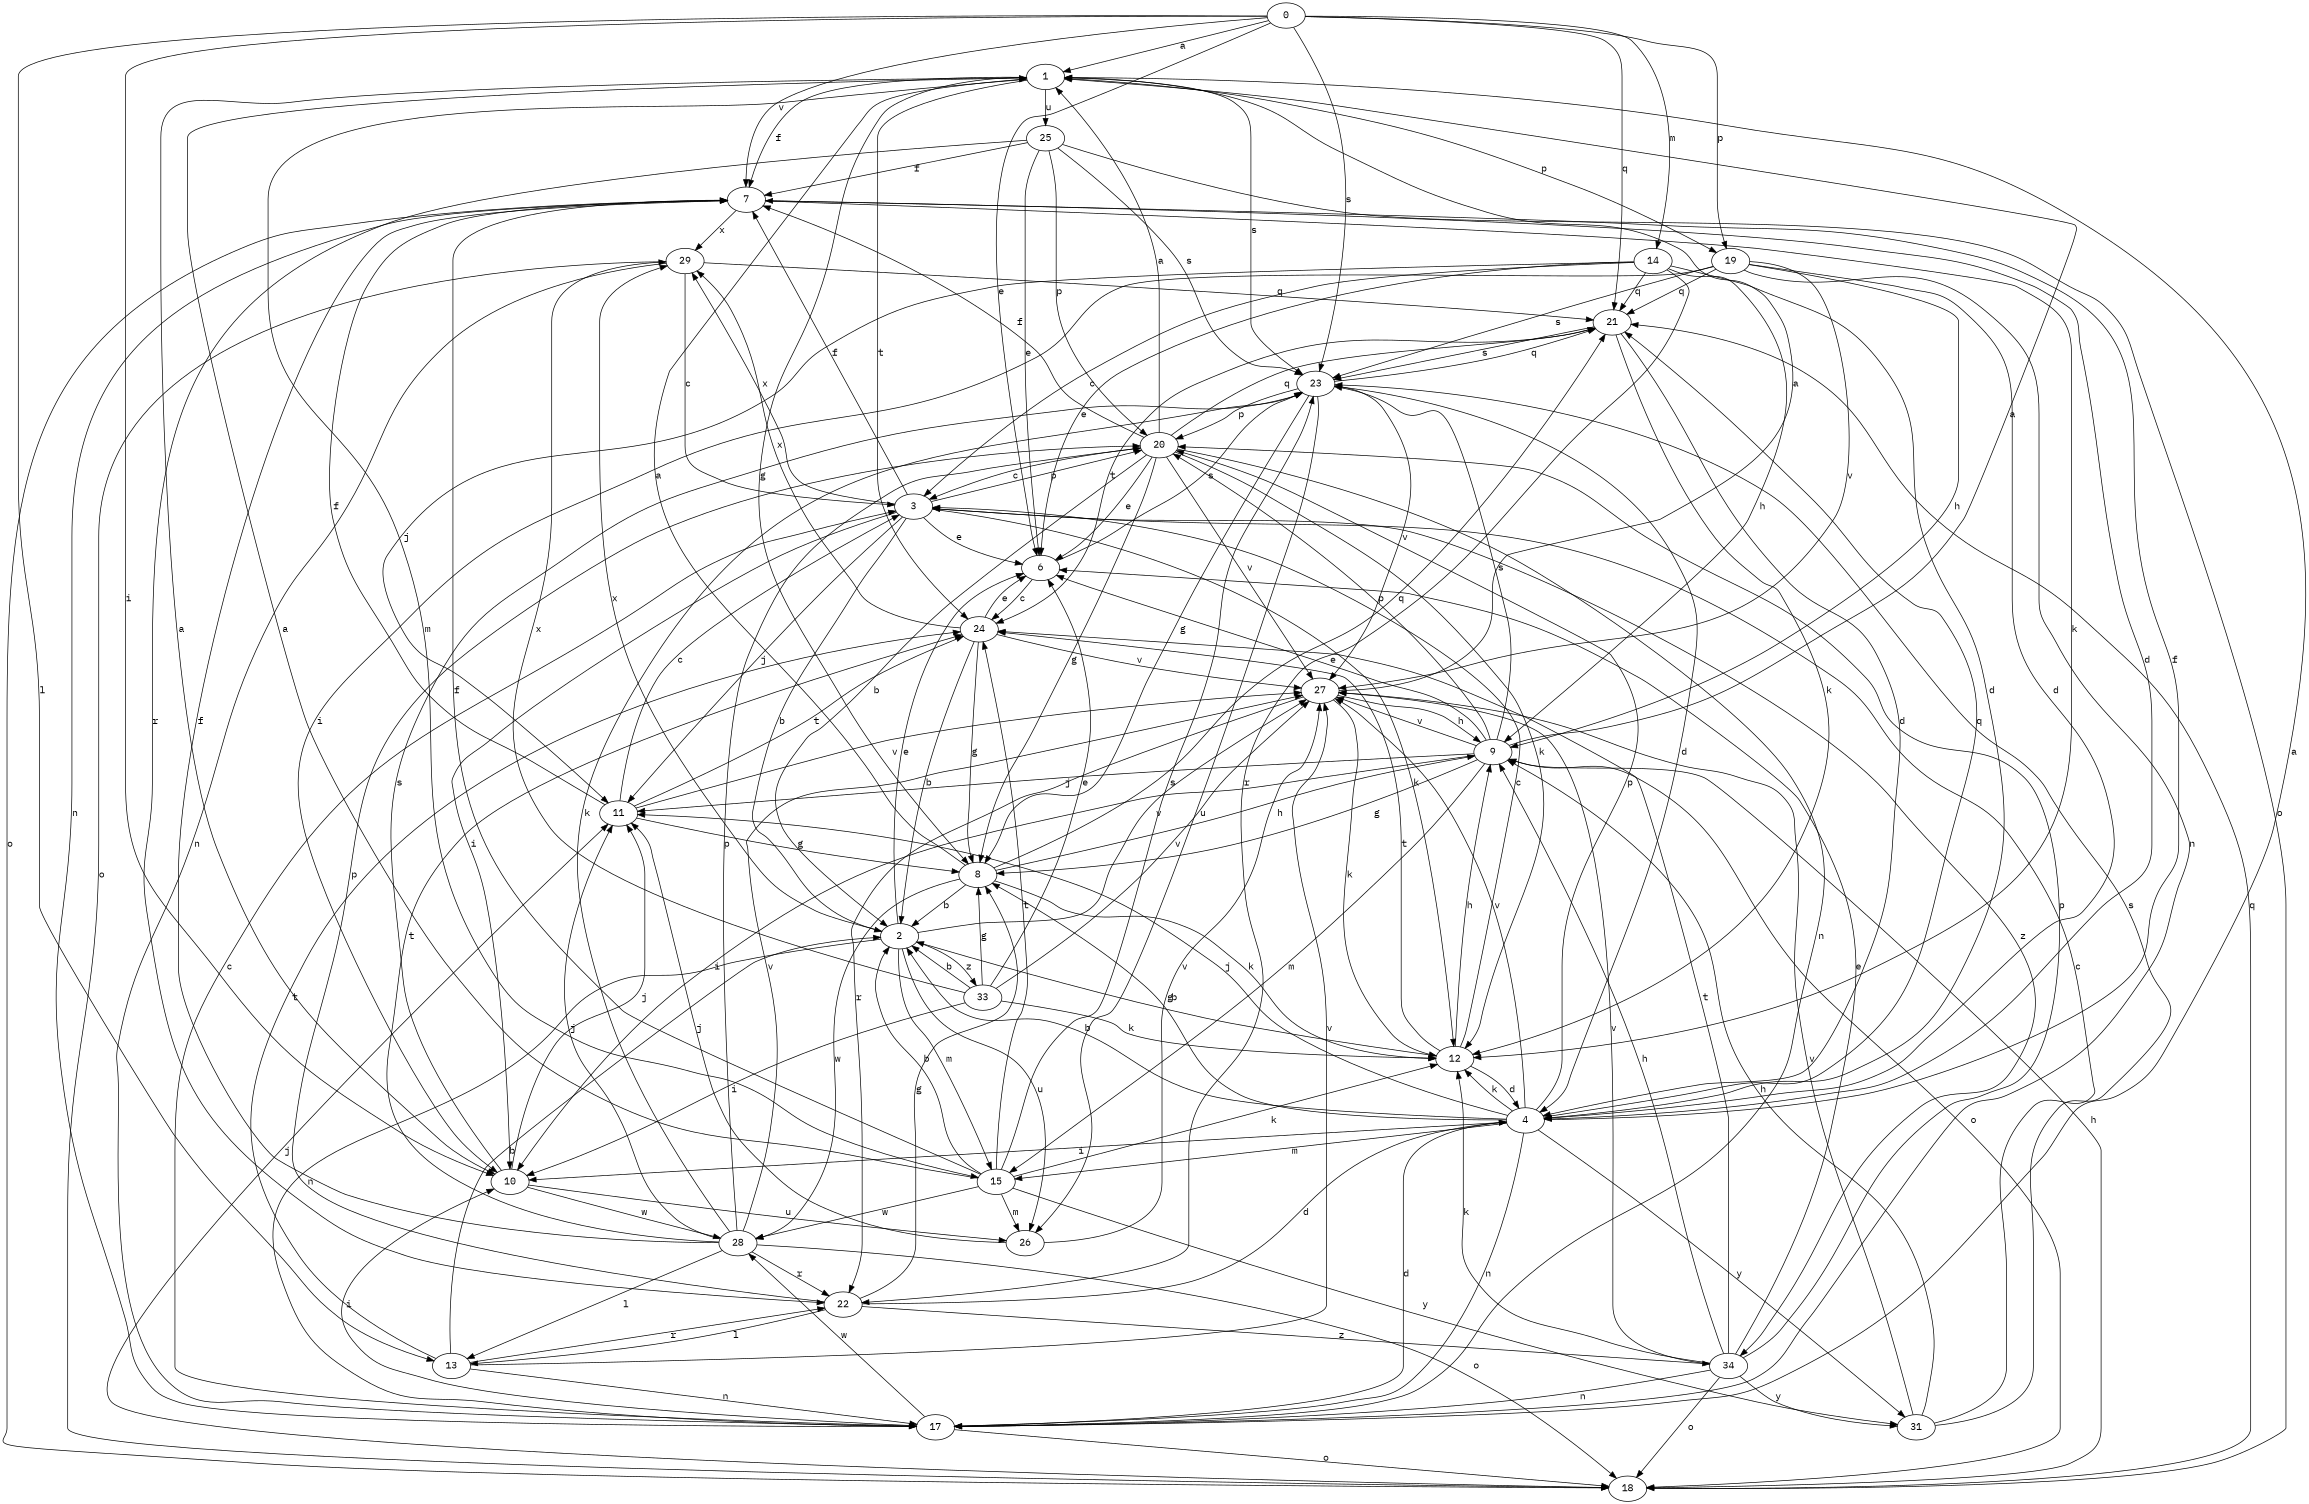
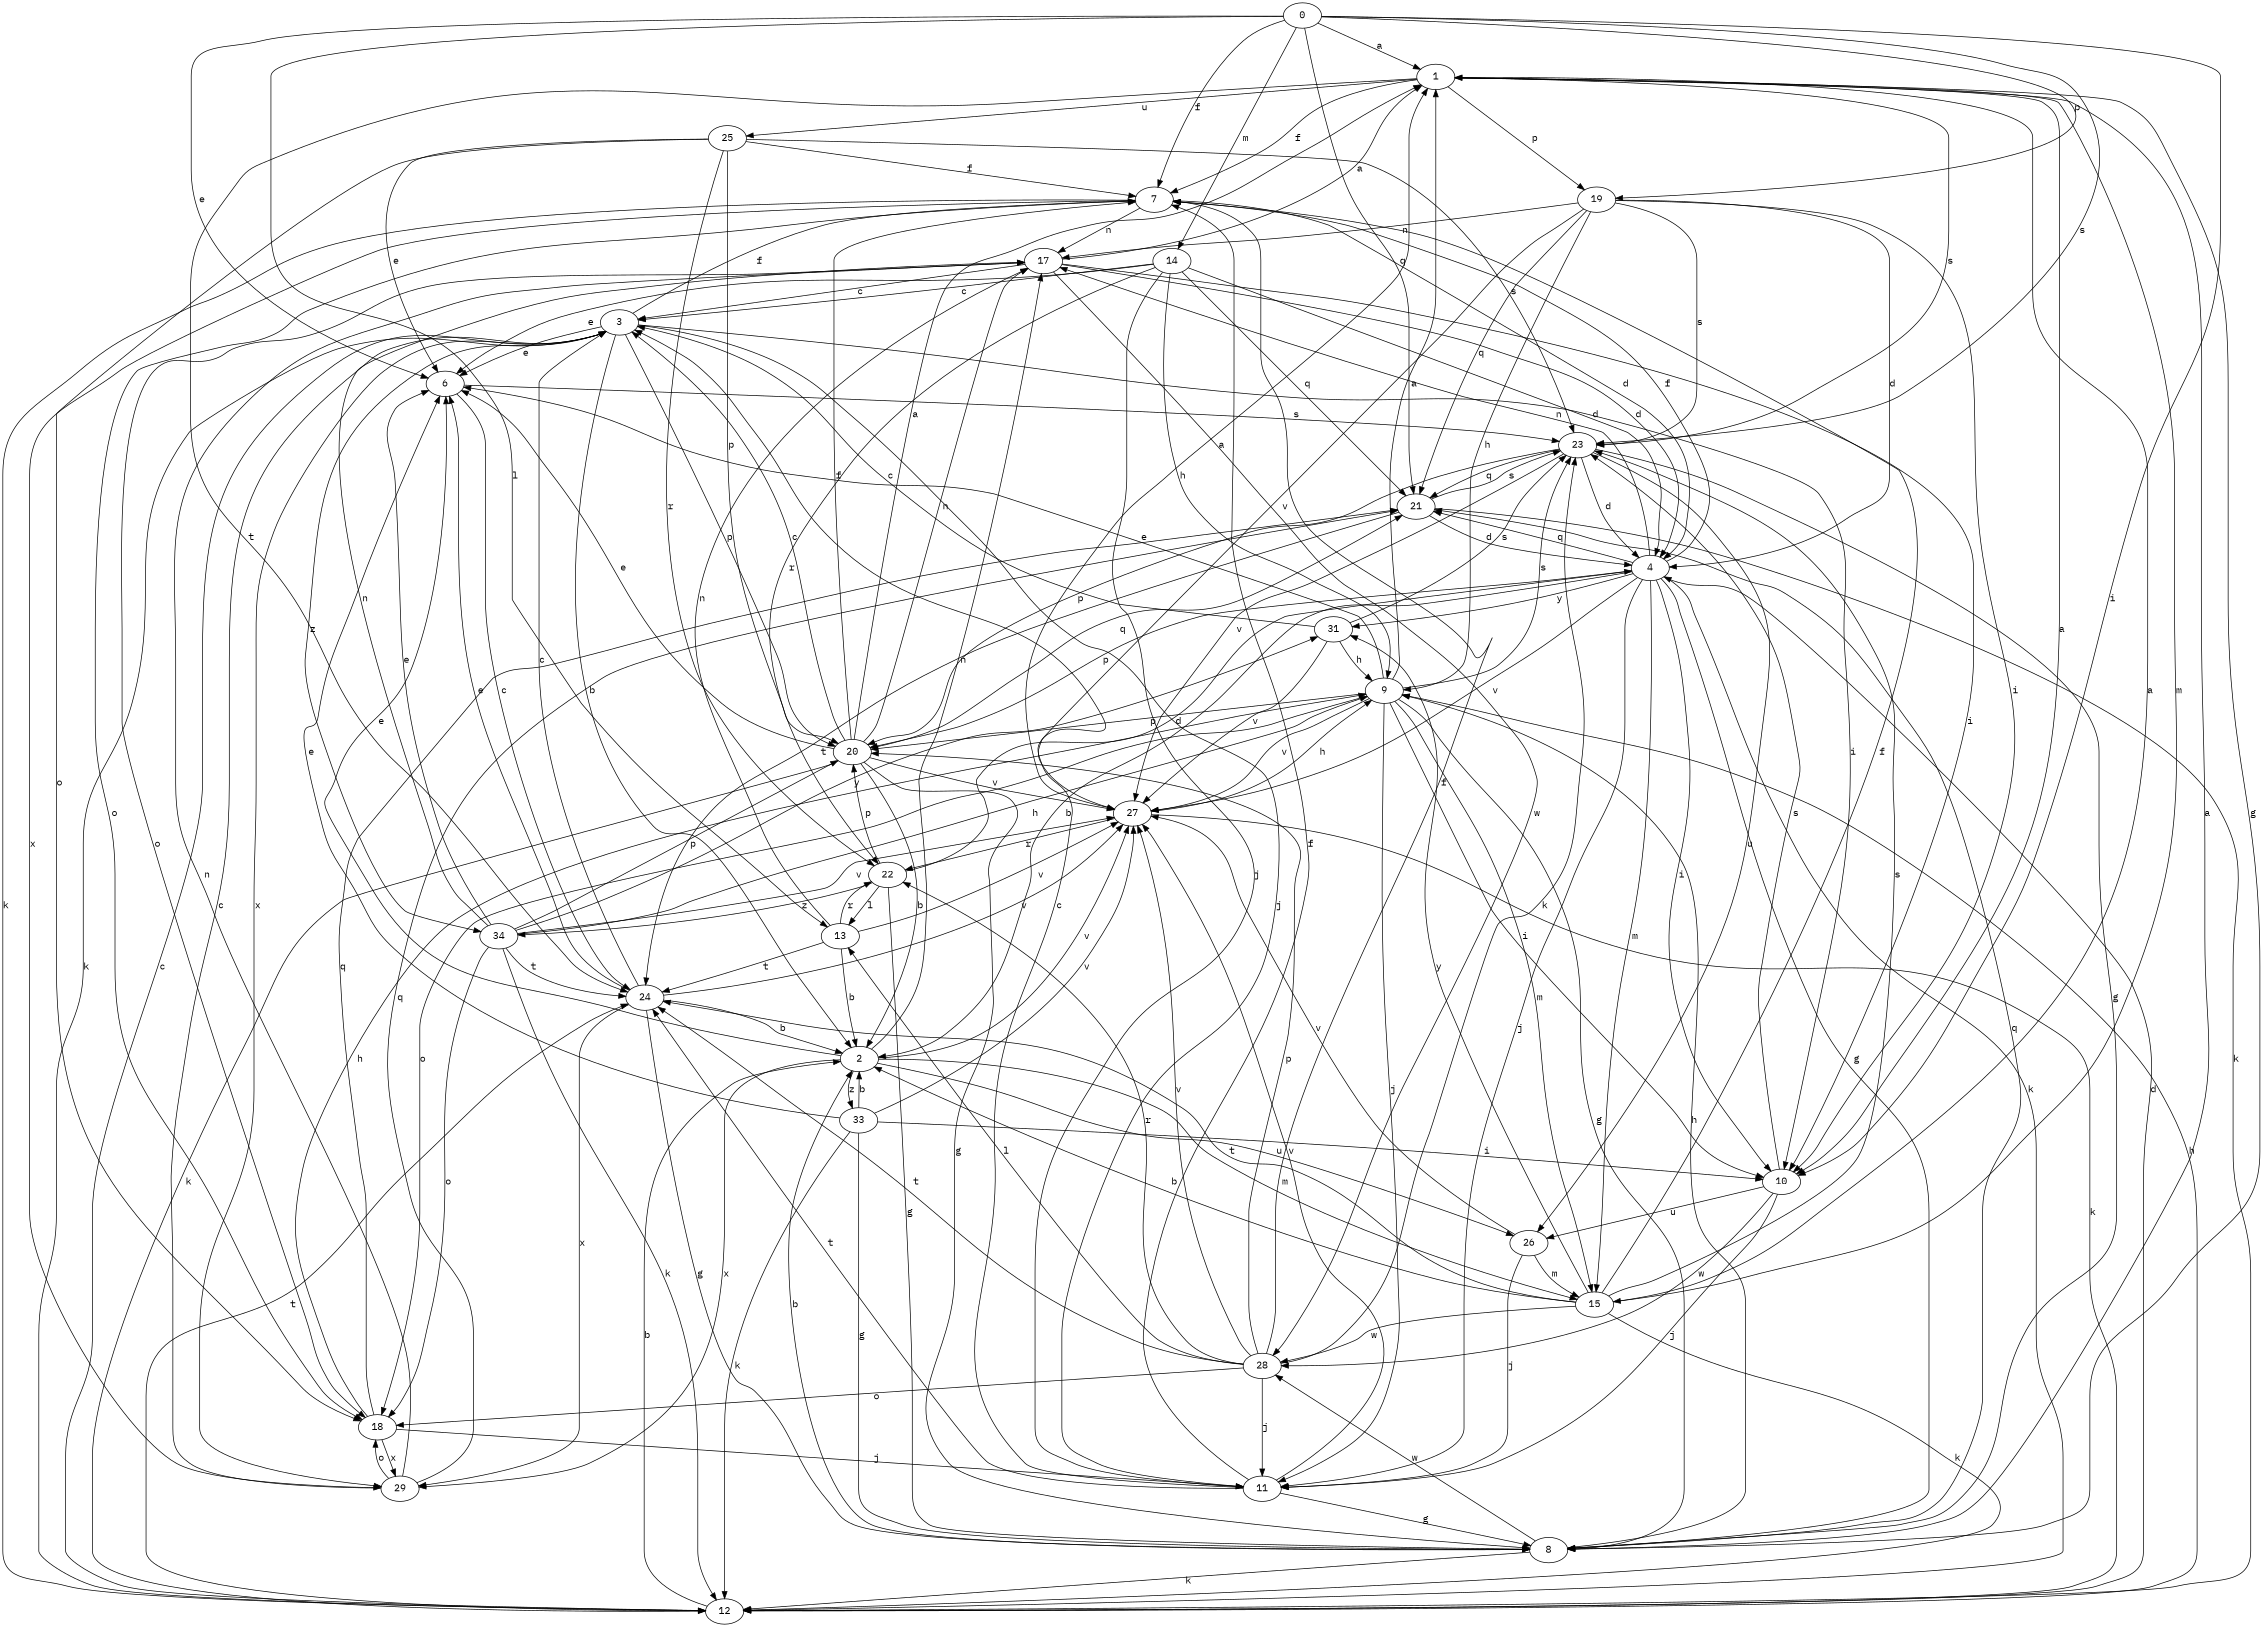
edge "0" -> "7": label "v" -> "f"
edge "24" -> "3": added, label "c"
edge "33" -> "29": now "18" -> "29"
edge "17" -> "7": reversed
edge "15" -> "26": reversed
